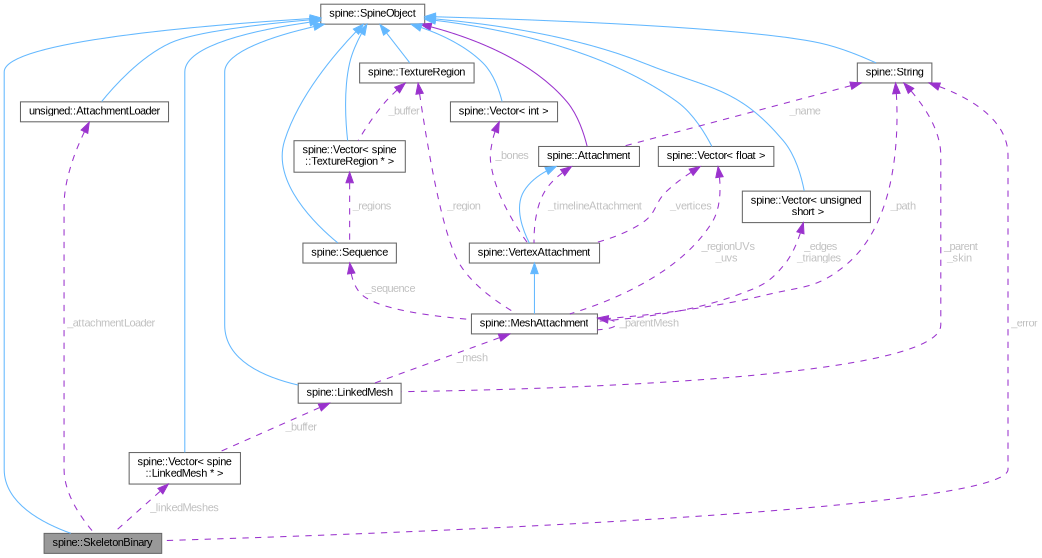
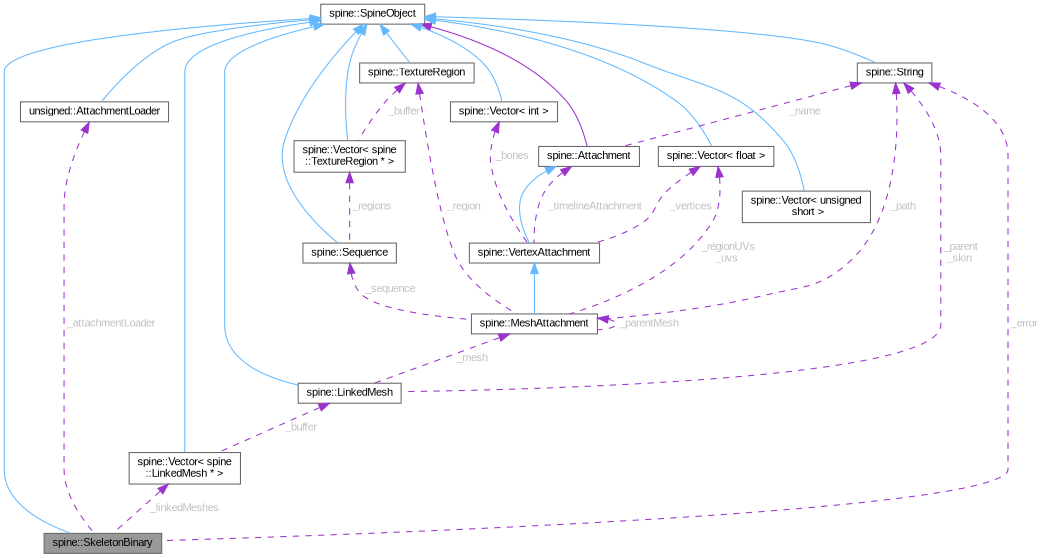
edge "spine::MeshAttachment" -> "spine::Vector< unsigned short >": removed, label "_edges _triangles"
